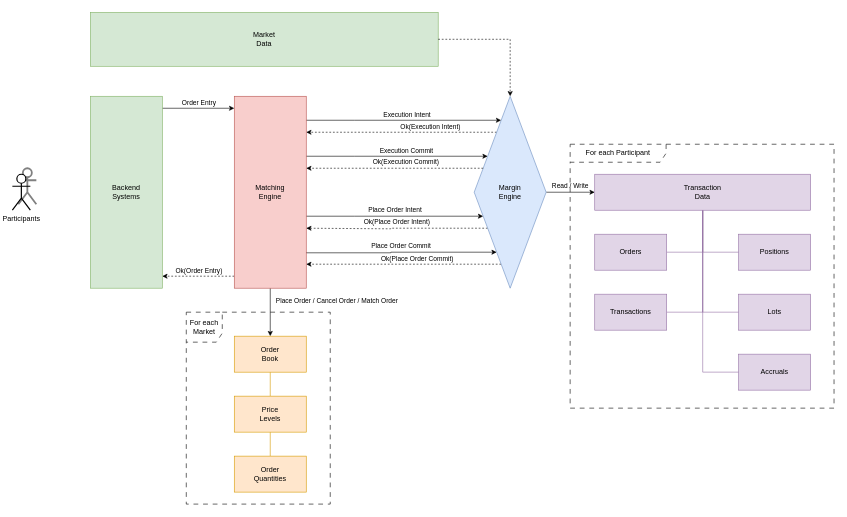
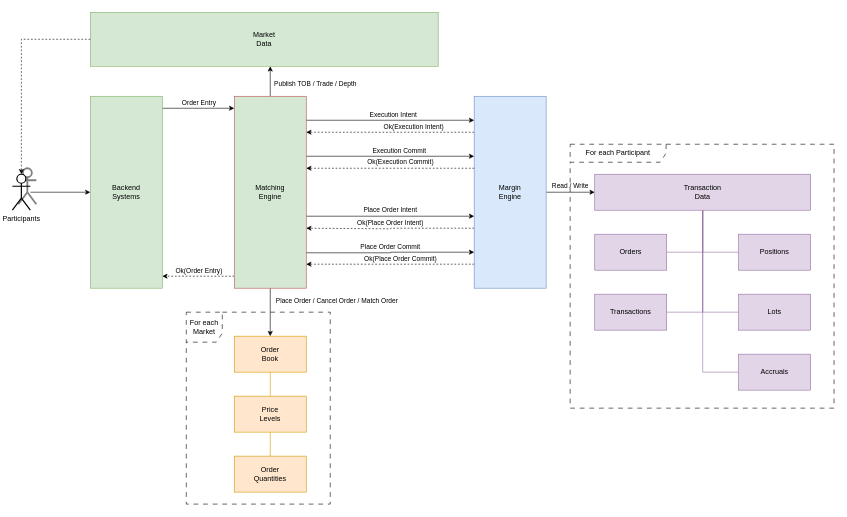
edge "Matching Engine" -> "Market Data": added, label "Publish TOB / Trade / Depth"
edge "Market Data" -> "Margin Engine": now "Market Data" -> "Participants"
edge "Participants" -> "Backend Systems": added
node "Matching Engine": fillcolor #f8cecc -> #d5e8d4
node "Margin Engine": shape diamond -> rectangle
